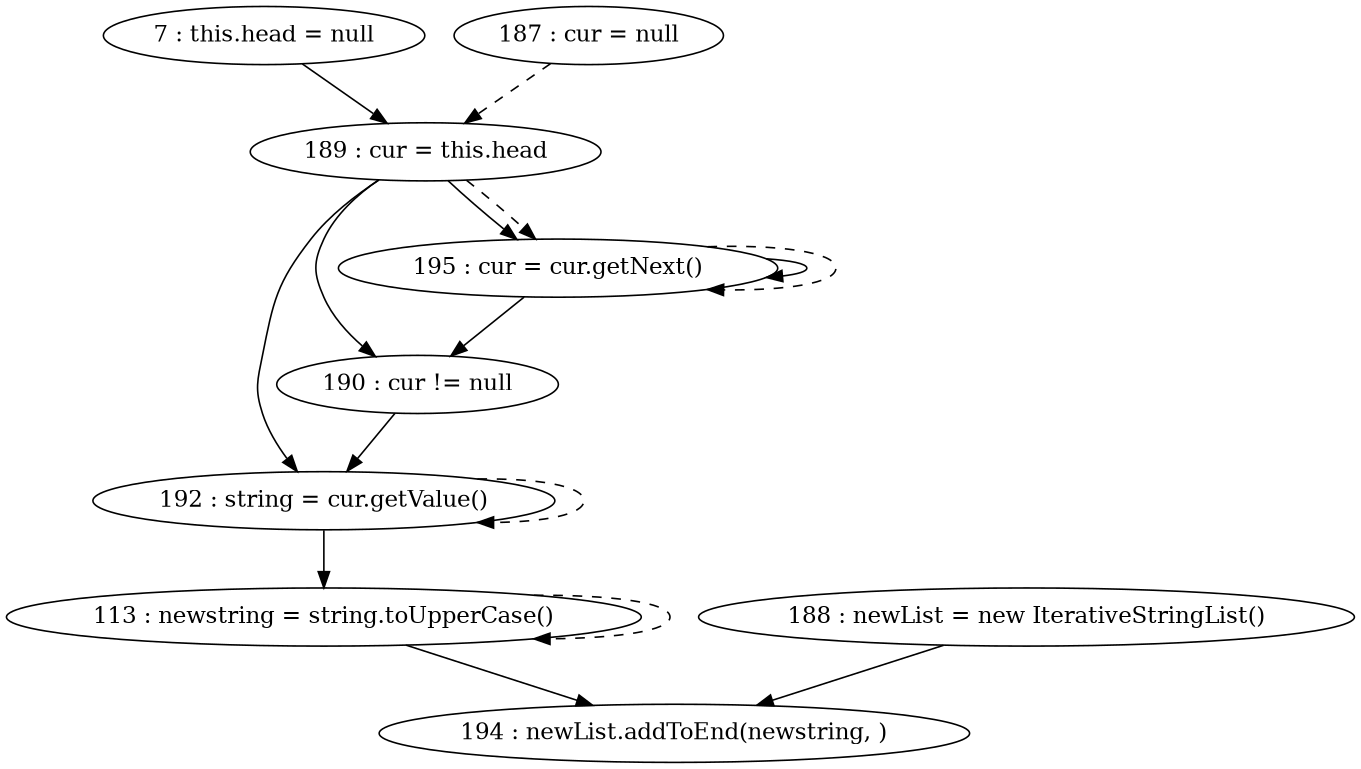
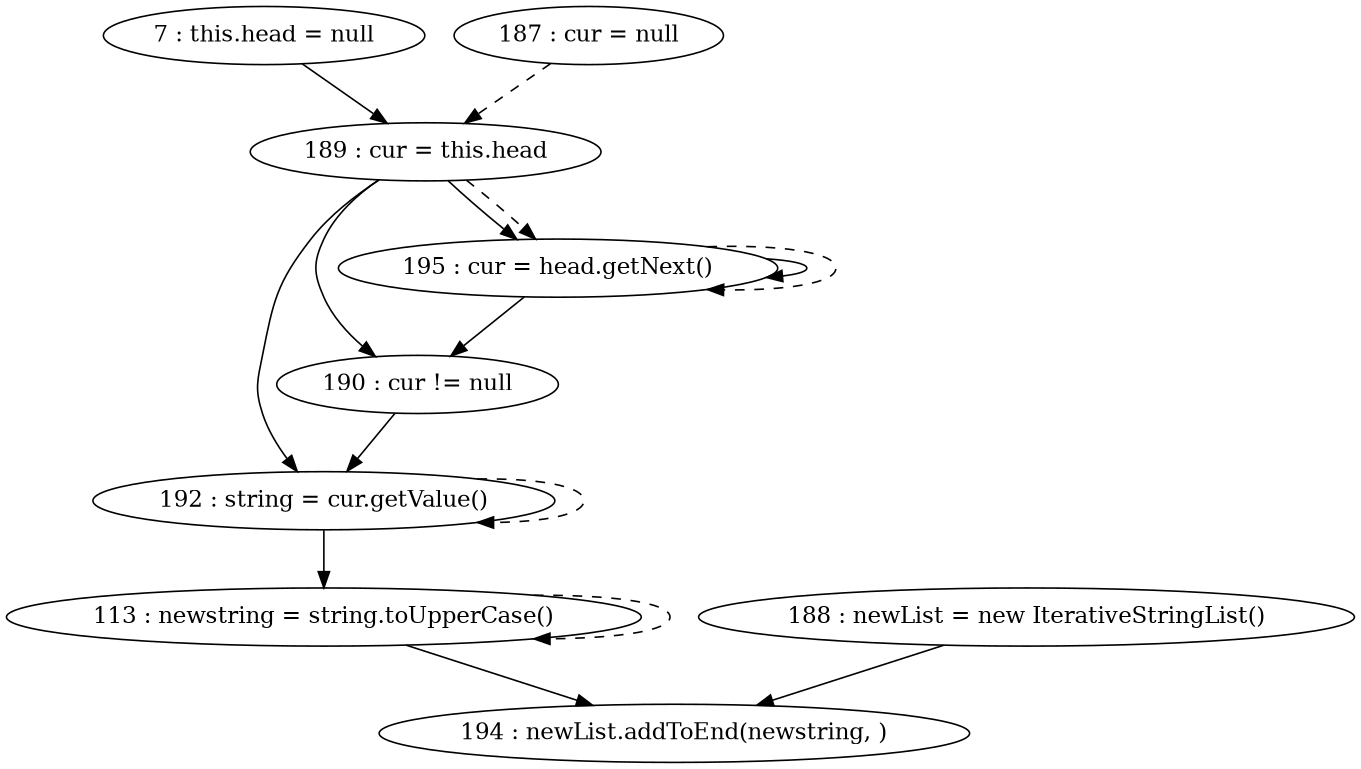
node "195 : cur = cur.getNext()": label "195 : cur = cur.getNext()" -> "195 : cur = head.getNext()"
